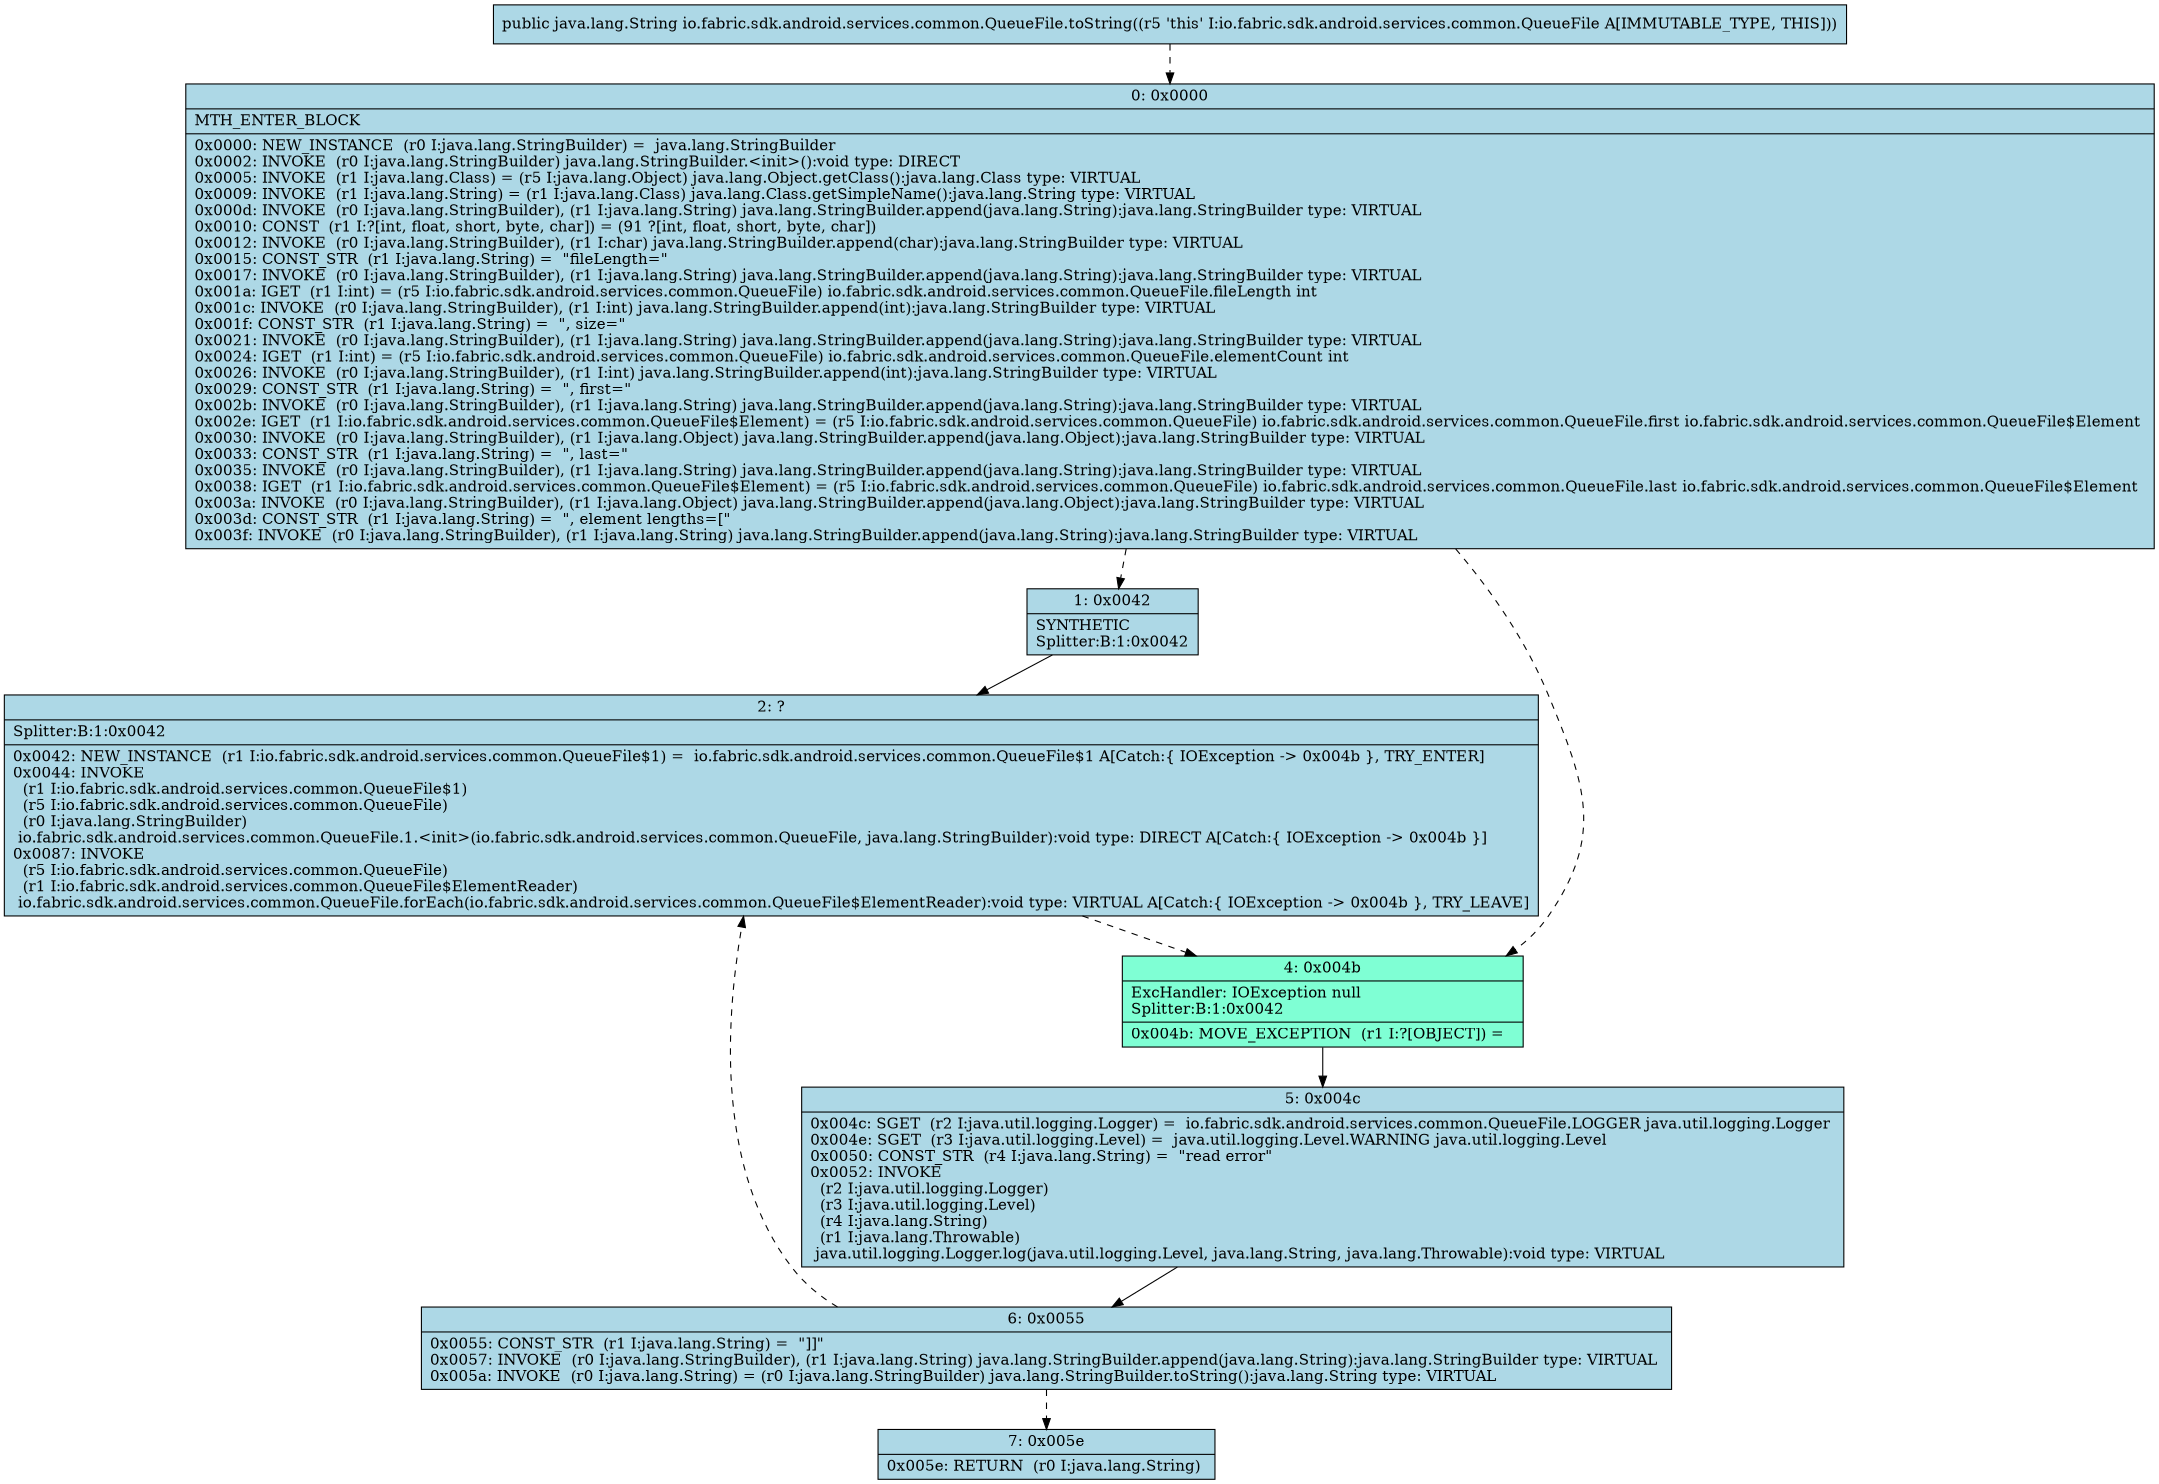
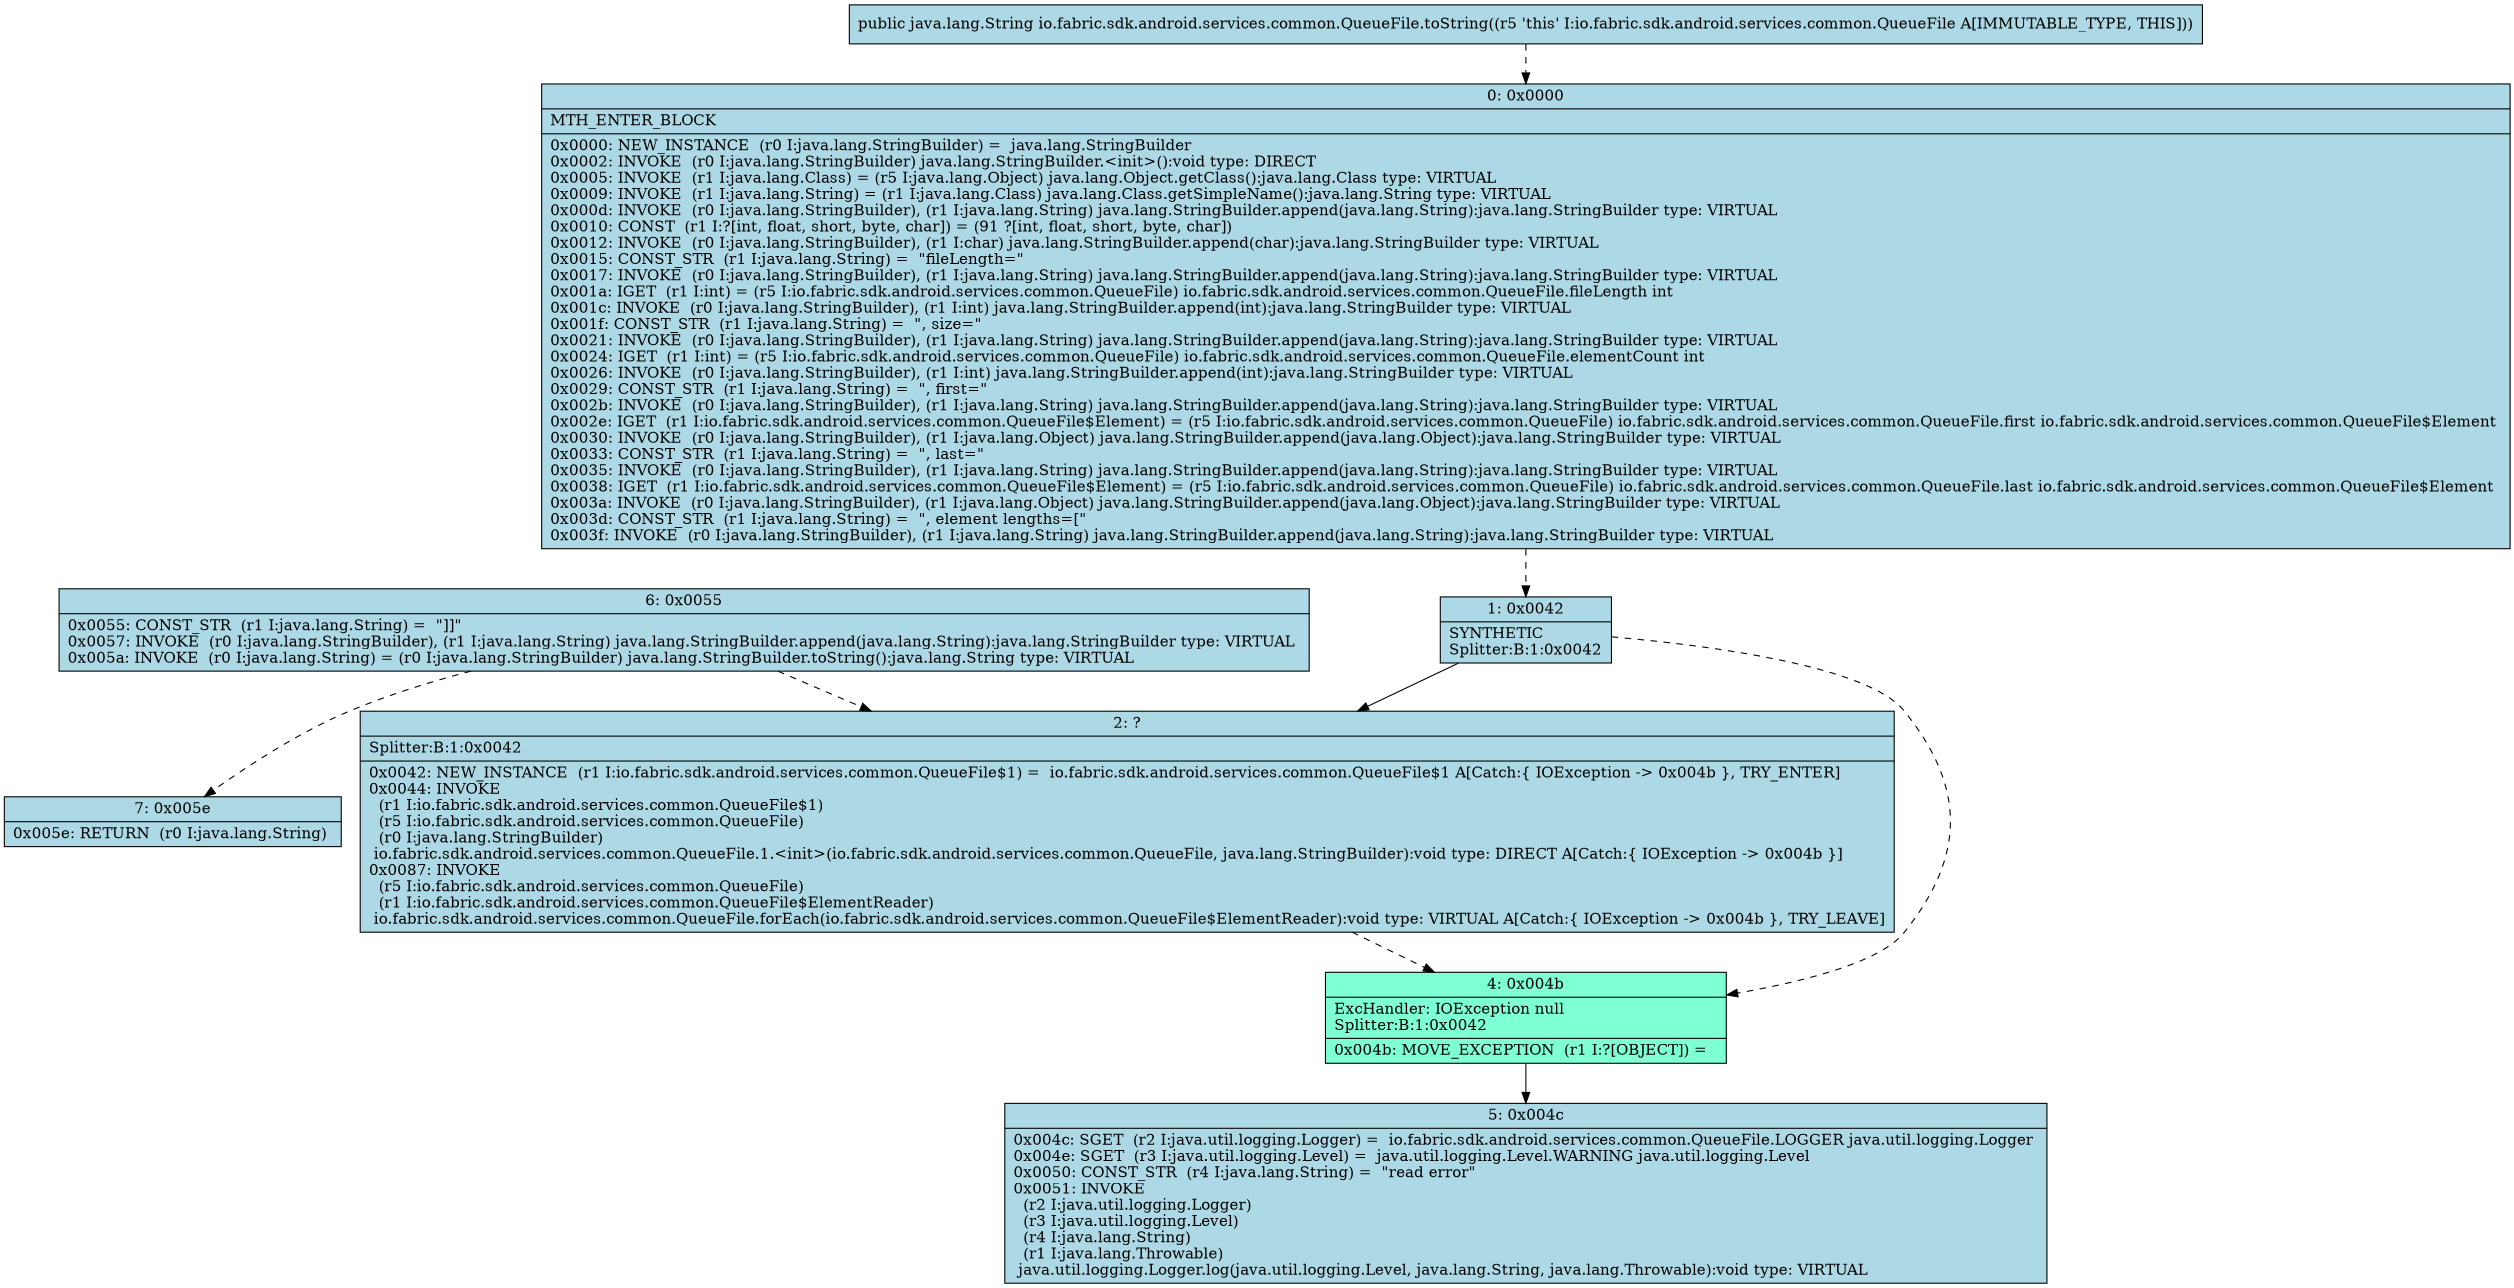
edge "0: 0x0000" -> "4: 0x004b": now "1: 0x0042" -> "4: 0x004b"
node "5: 0x004c": text "0x0052: INVOKE" -> "0x0051: INVOKE"
edge "5: 0x004c" -> "6: 0x0055": removed
